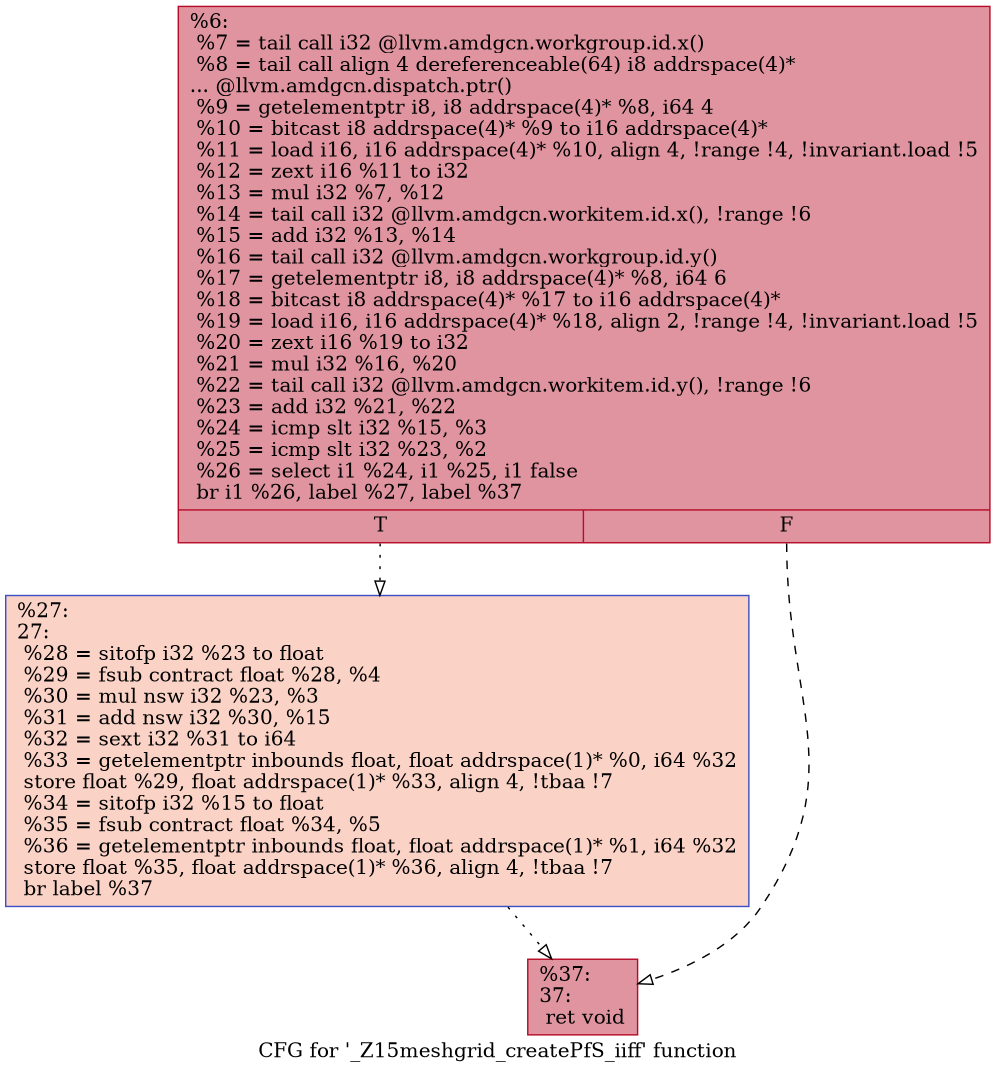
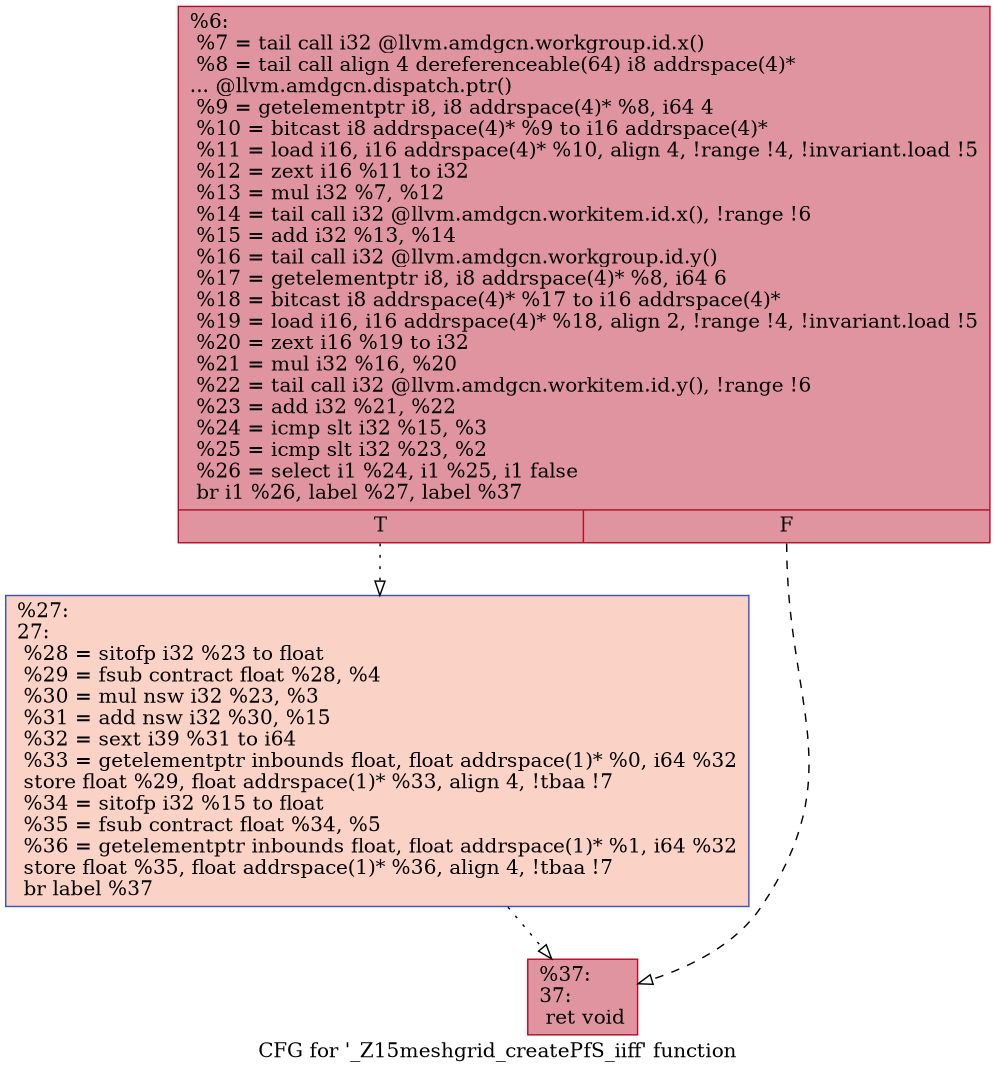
node "%27:": text "%32 = sext i32 %31 to i64" -> "%32 = sext i39 %31 to i64"
